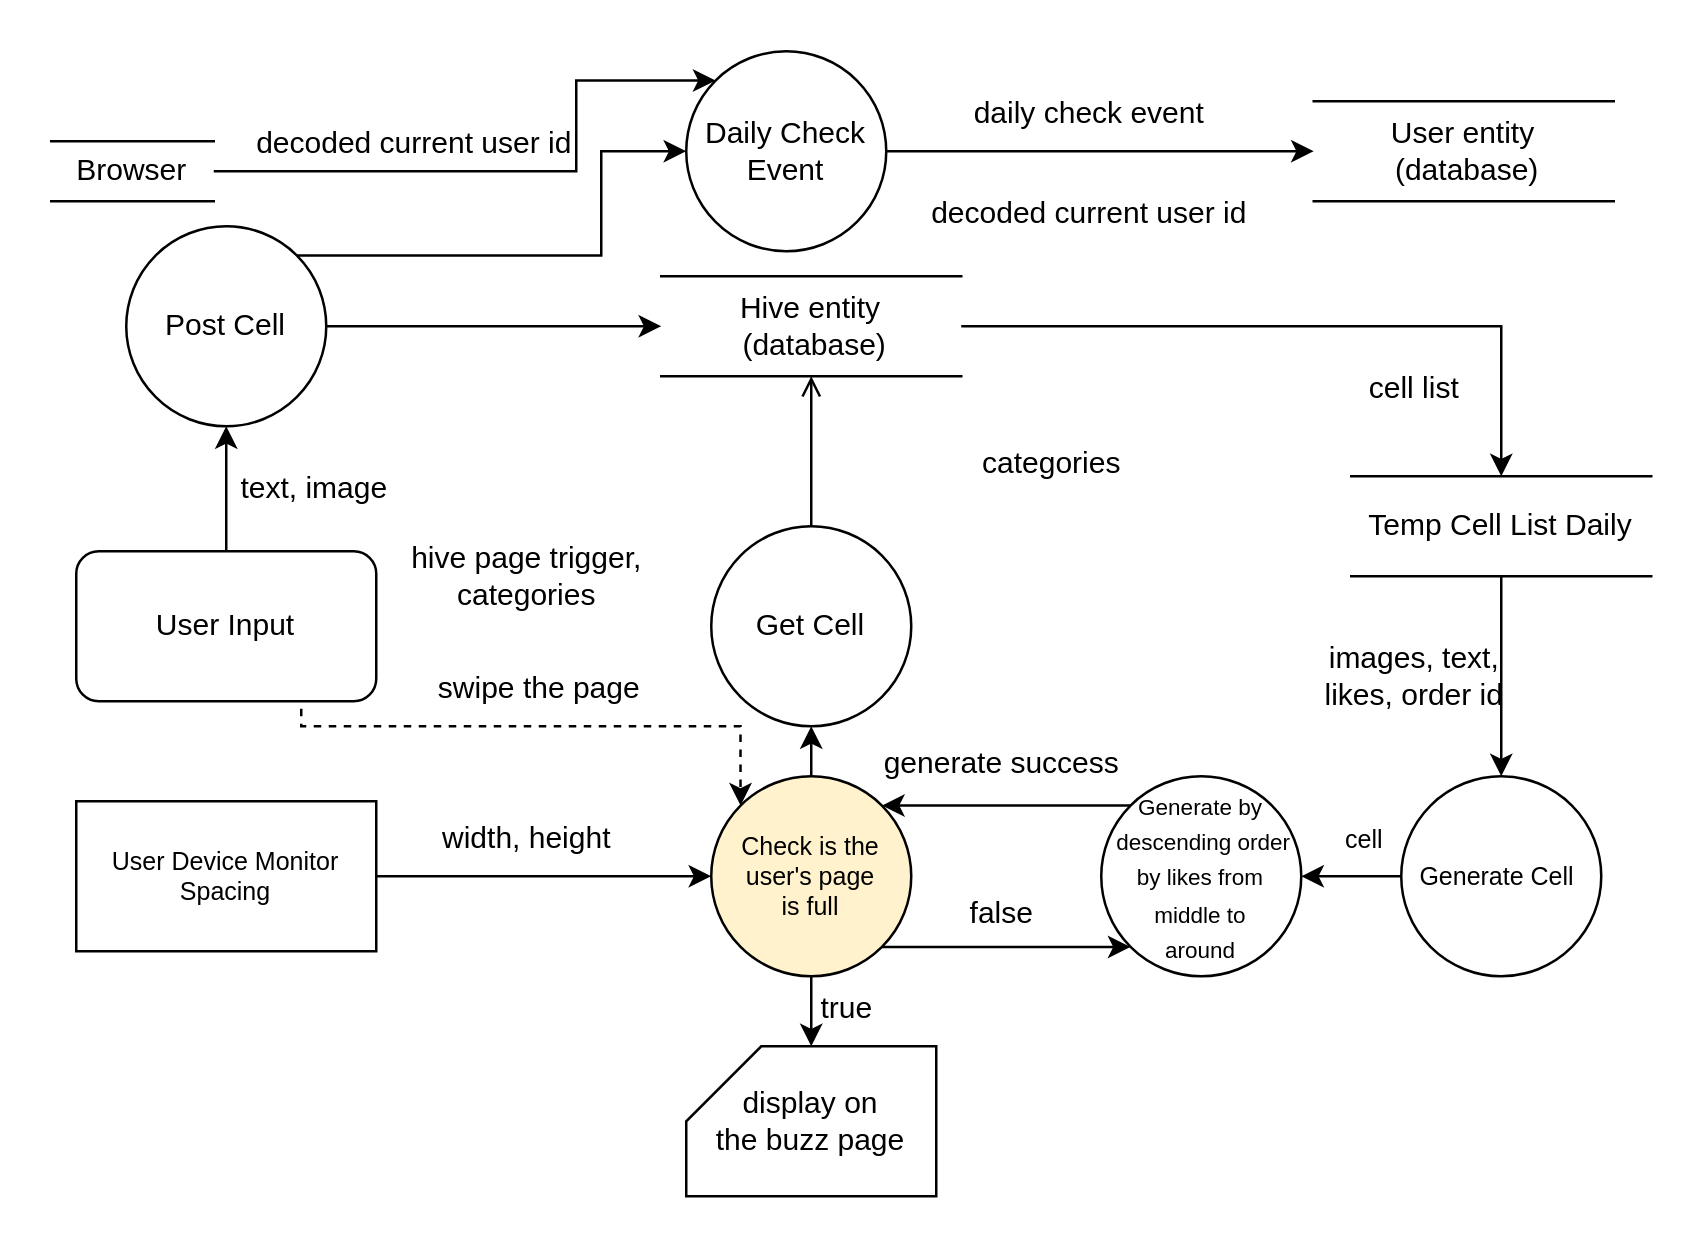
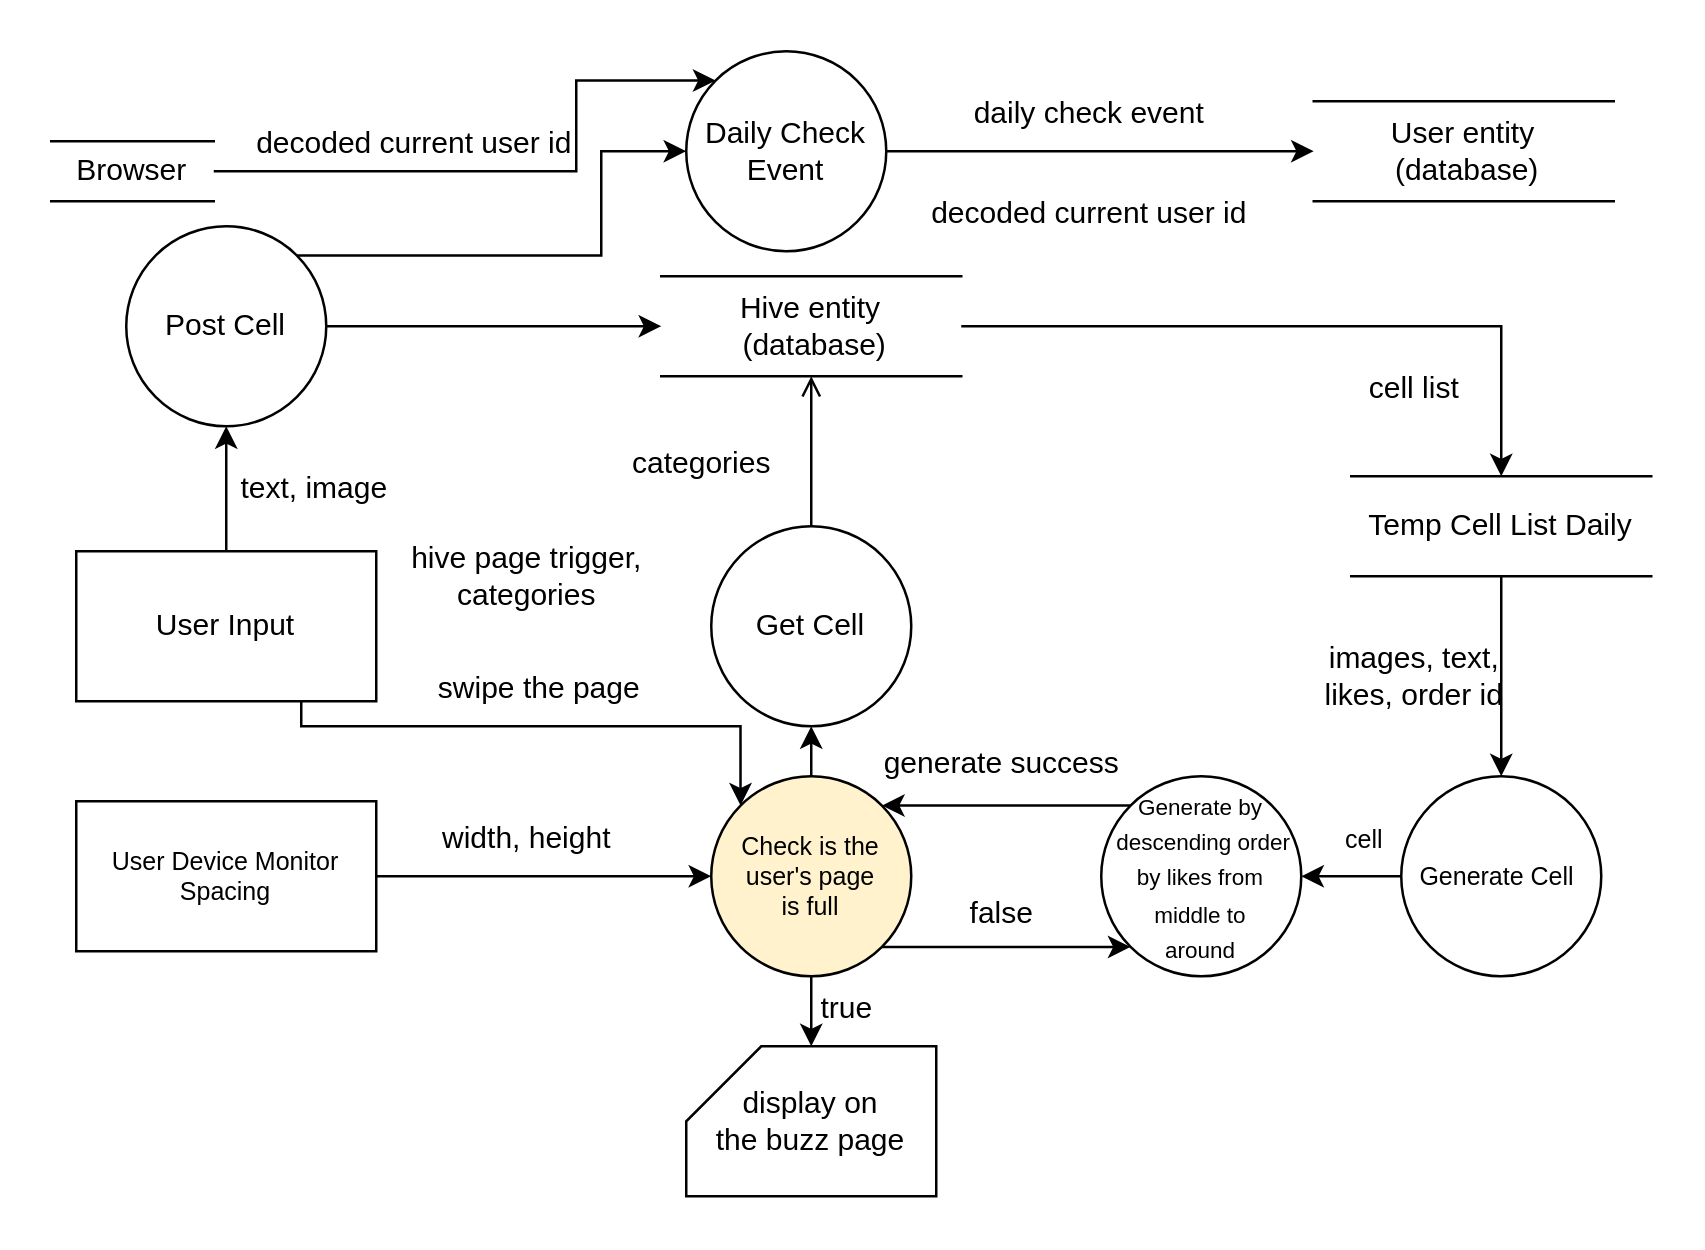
node "categories": moved (1051, 464) -> (701, 464)
node "User Input": shape rounded rectangle -> rectangle
edge "User Input" -> "Check is the user's page is full": style dashed -> solid
